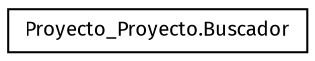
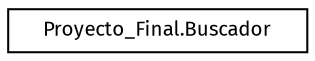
node "Proyecto_Proyecto.Buscador": label "Proyecto_Proyecto.Buscador" -> "Proyecto_Final.Buscador"
